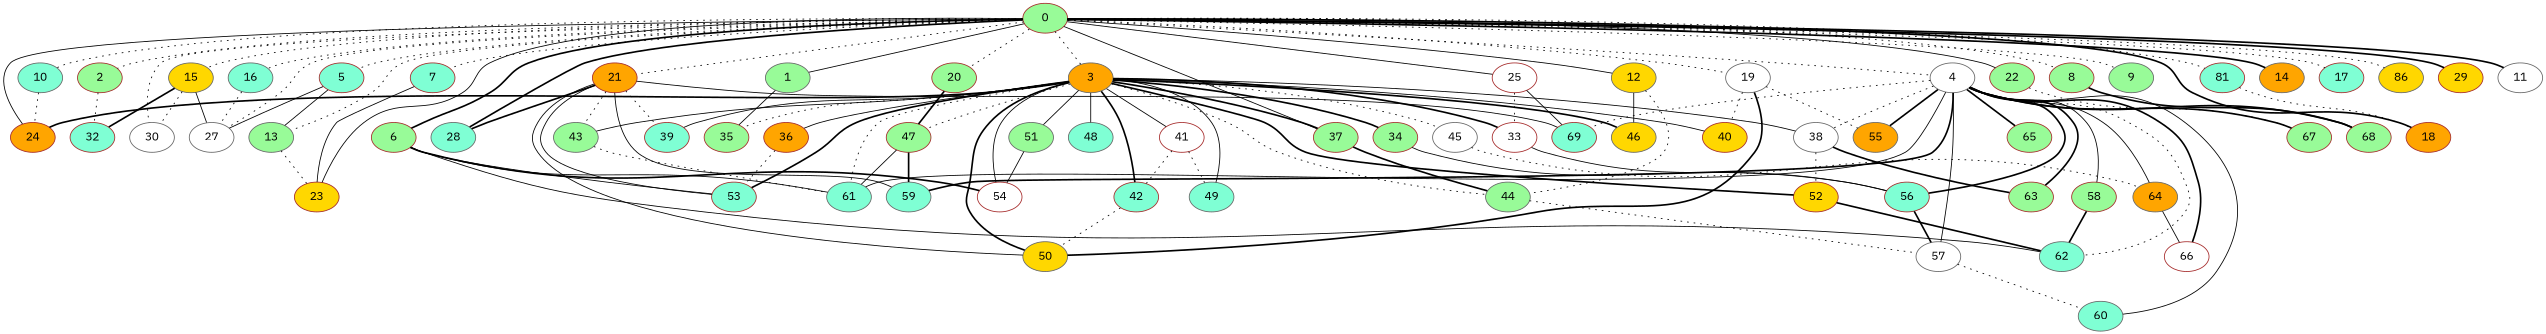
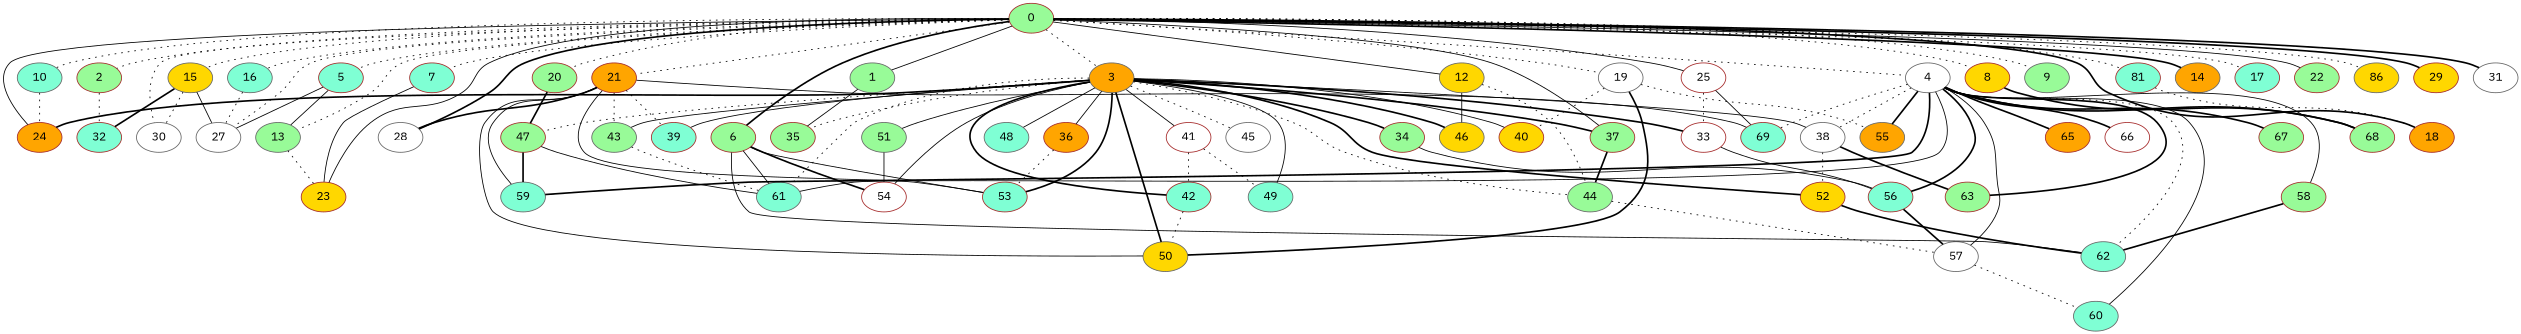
node "8": fillcolor palegreen -> gold
node "11": label "11" -> "31"
edge "22" -- "67": removed
node "28": fillcolor aquamarine -> white
node "65": fillcolor palegreen -> orange
node "64": removed
